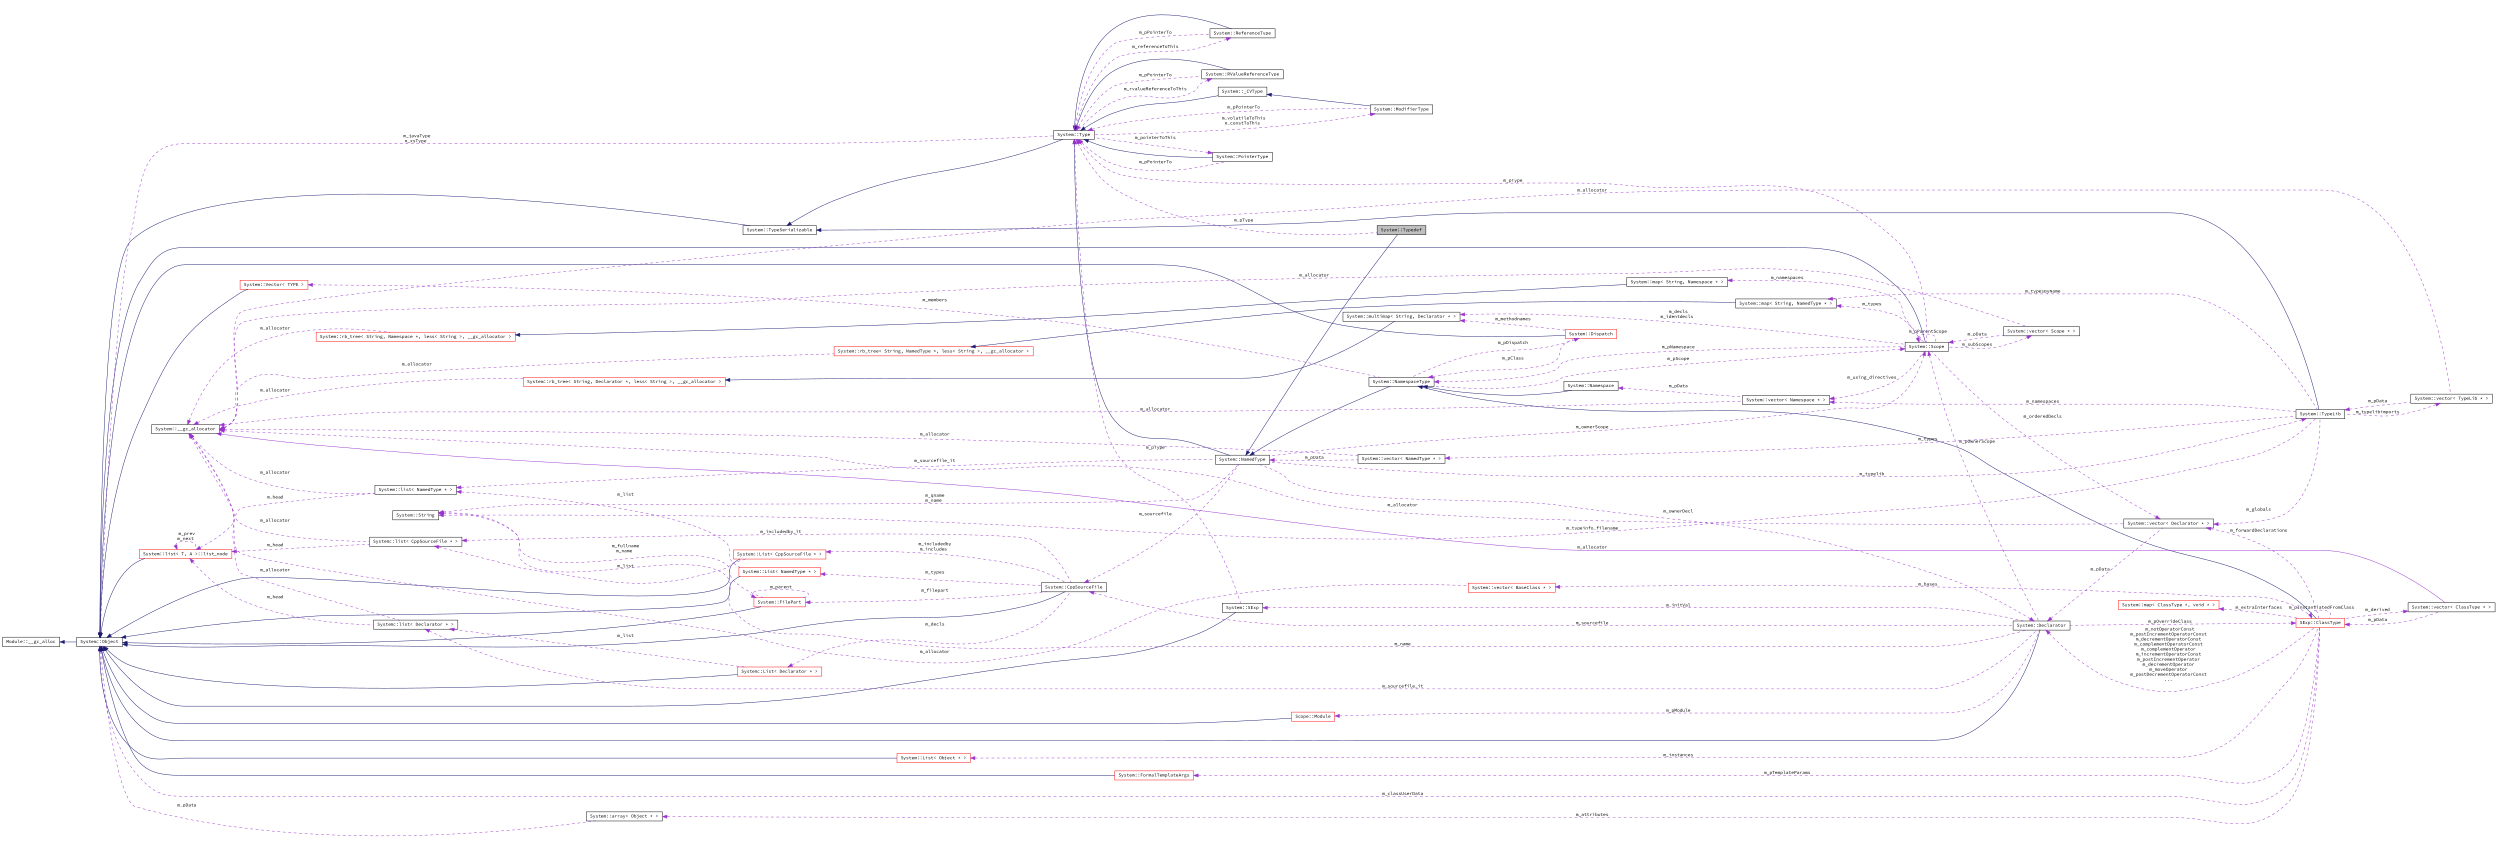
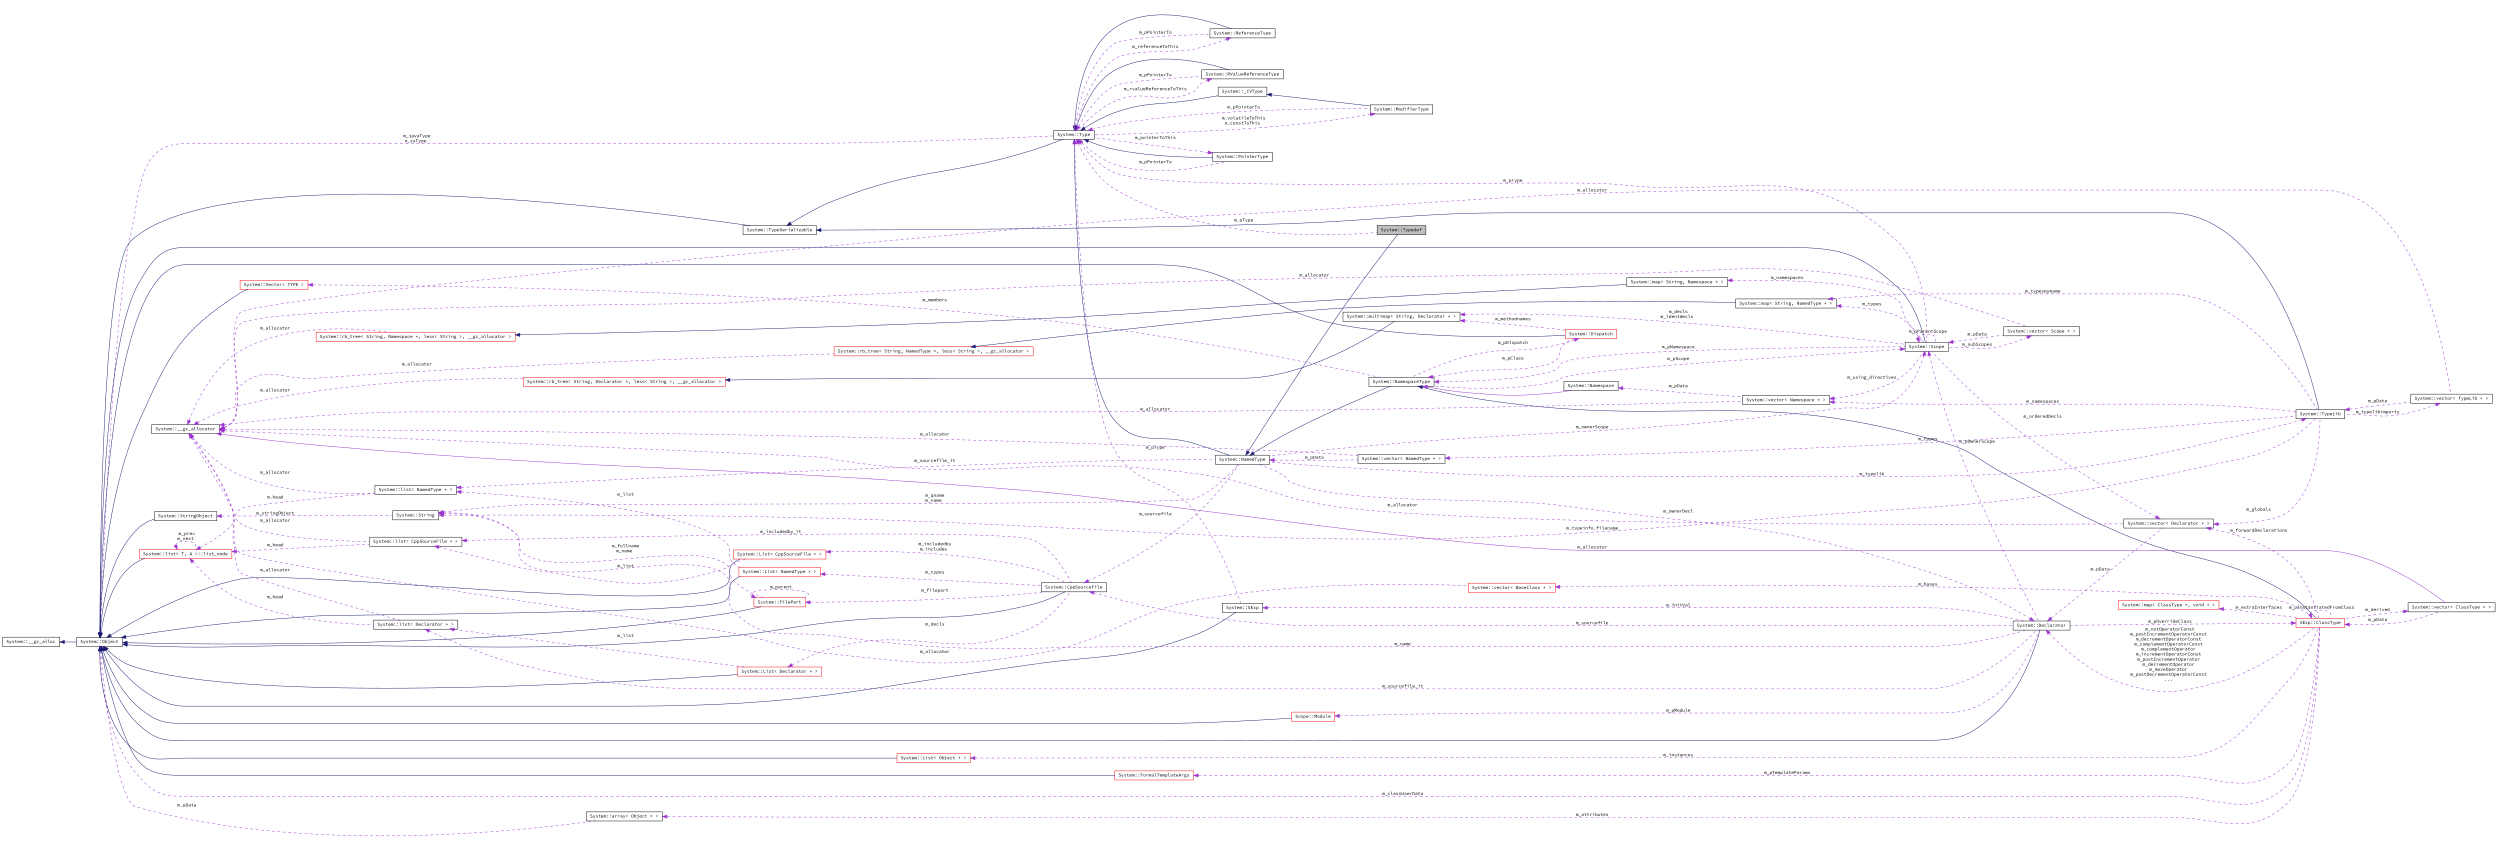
edge "System::Namespace" -> "System::NamespaceType": color midnightblue -> darkorchid3
node "System::StringObject": added
node "Module::__gc_alloc": label "Module::__gc_alloc" -> "System::__gc_alloc"
